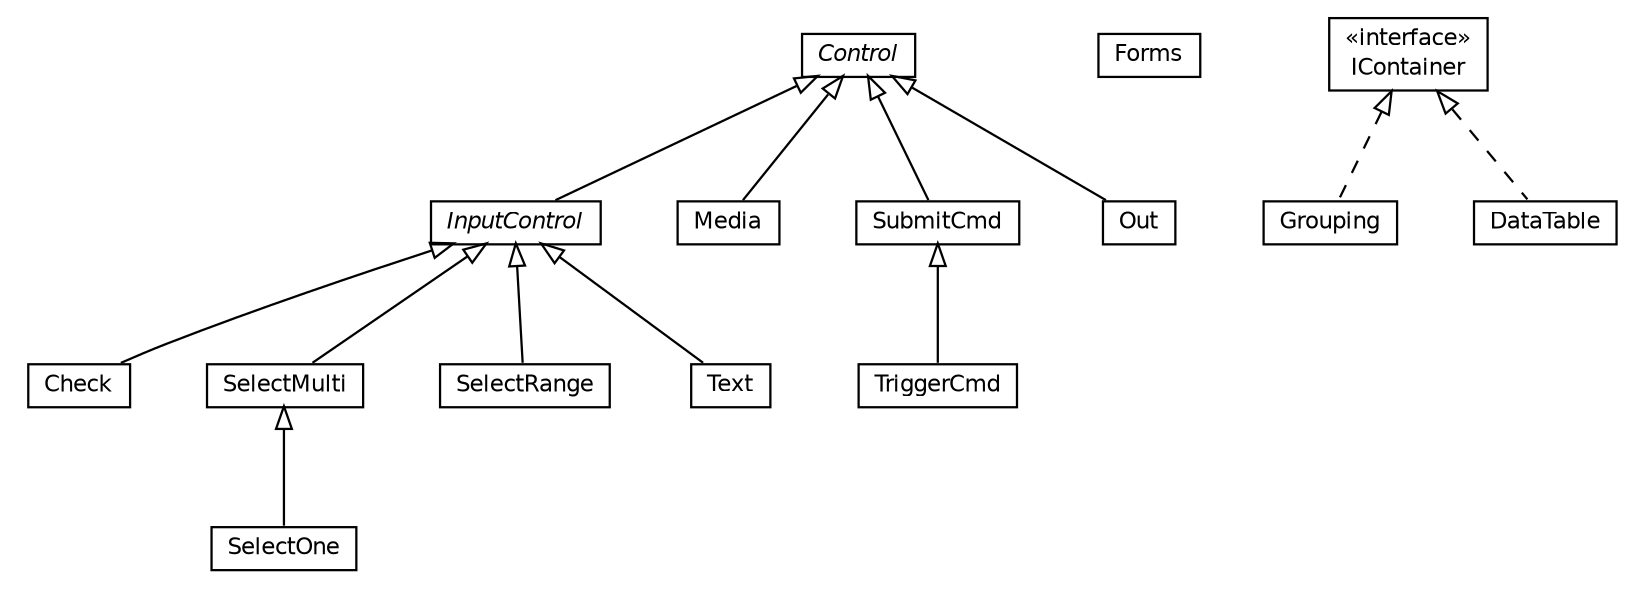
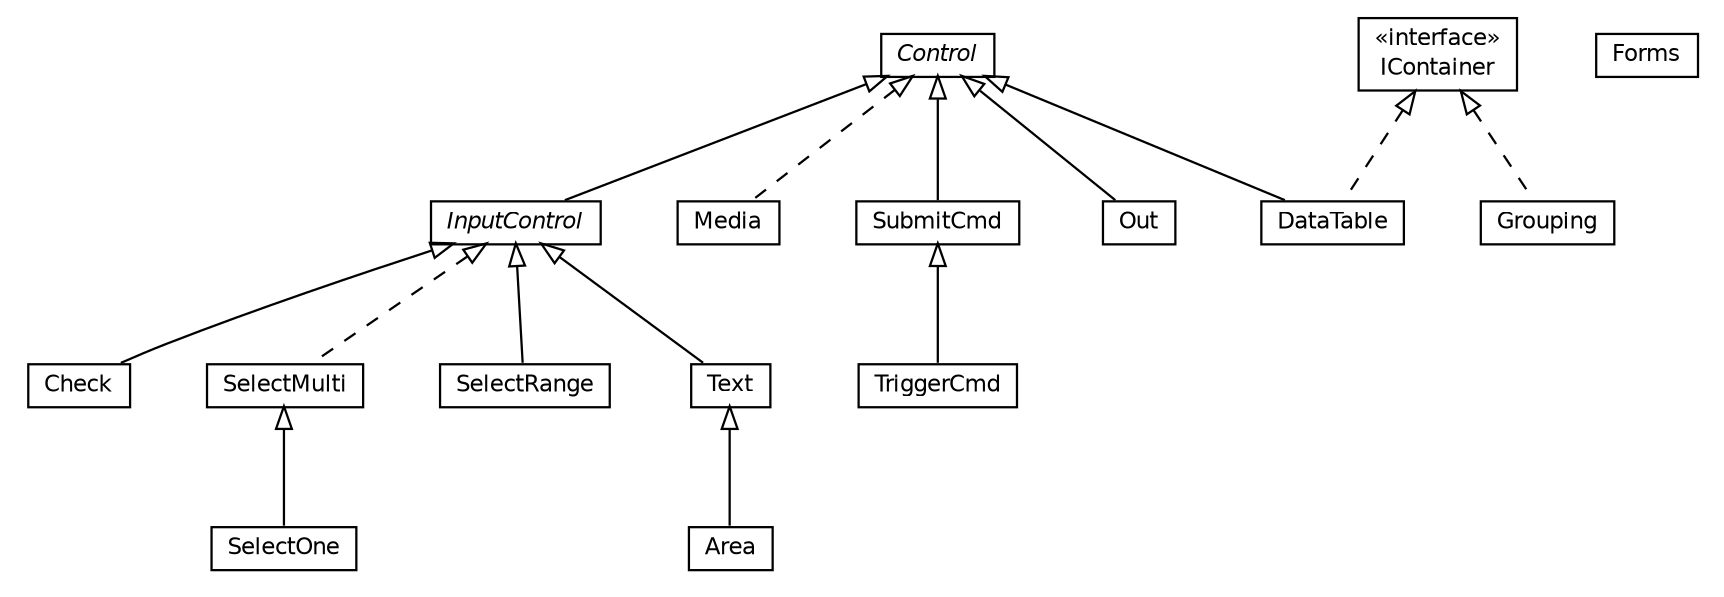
edge "DataTable" -> "Control": added
edge "Media" -> "Control": style solid -> dashed
edge "SelectMulti" -> "InputControl": style solid -> dashed
node "Area": added
